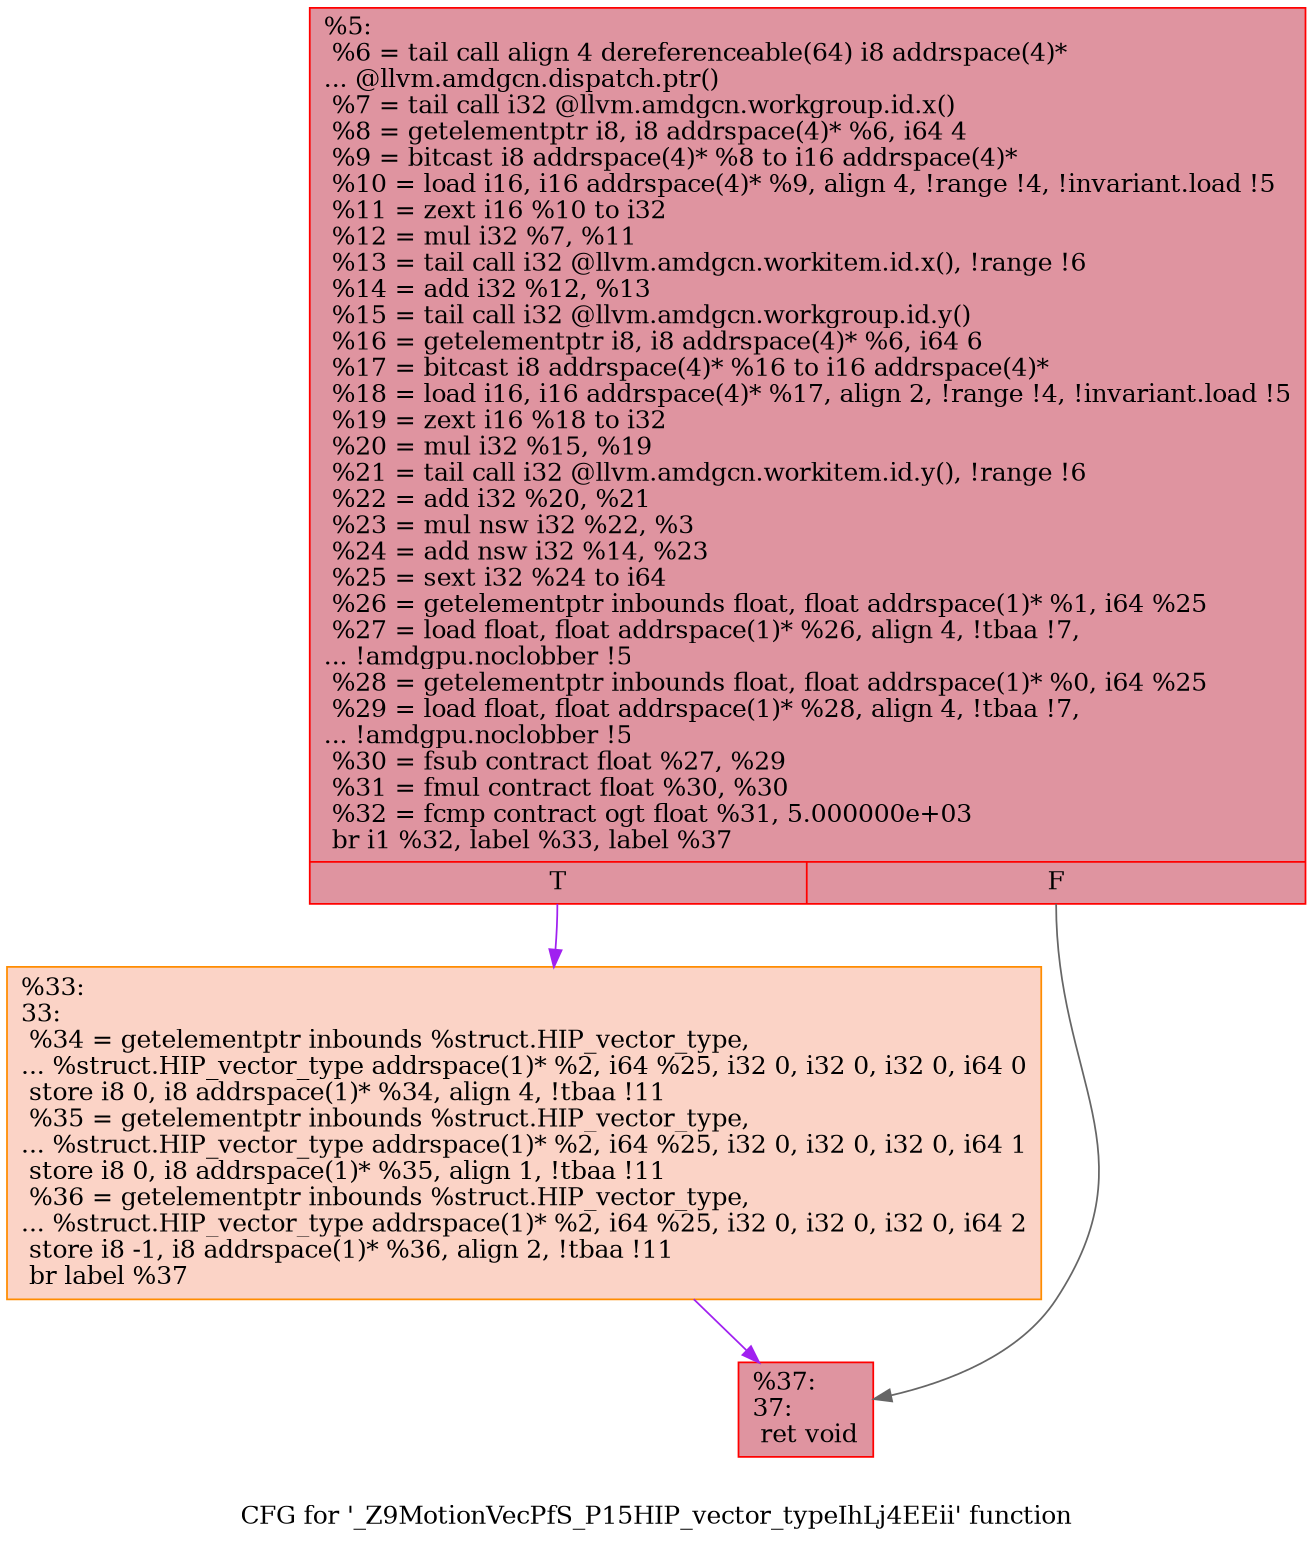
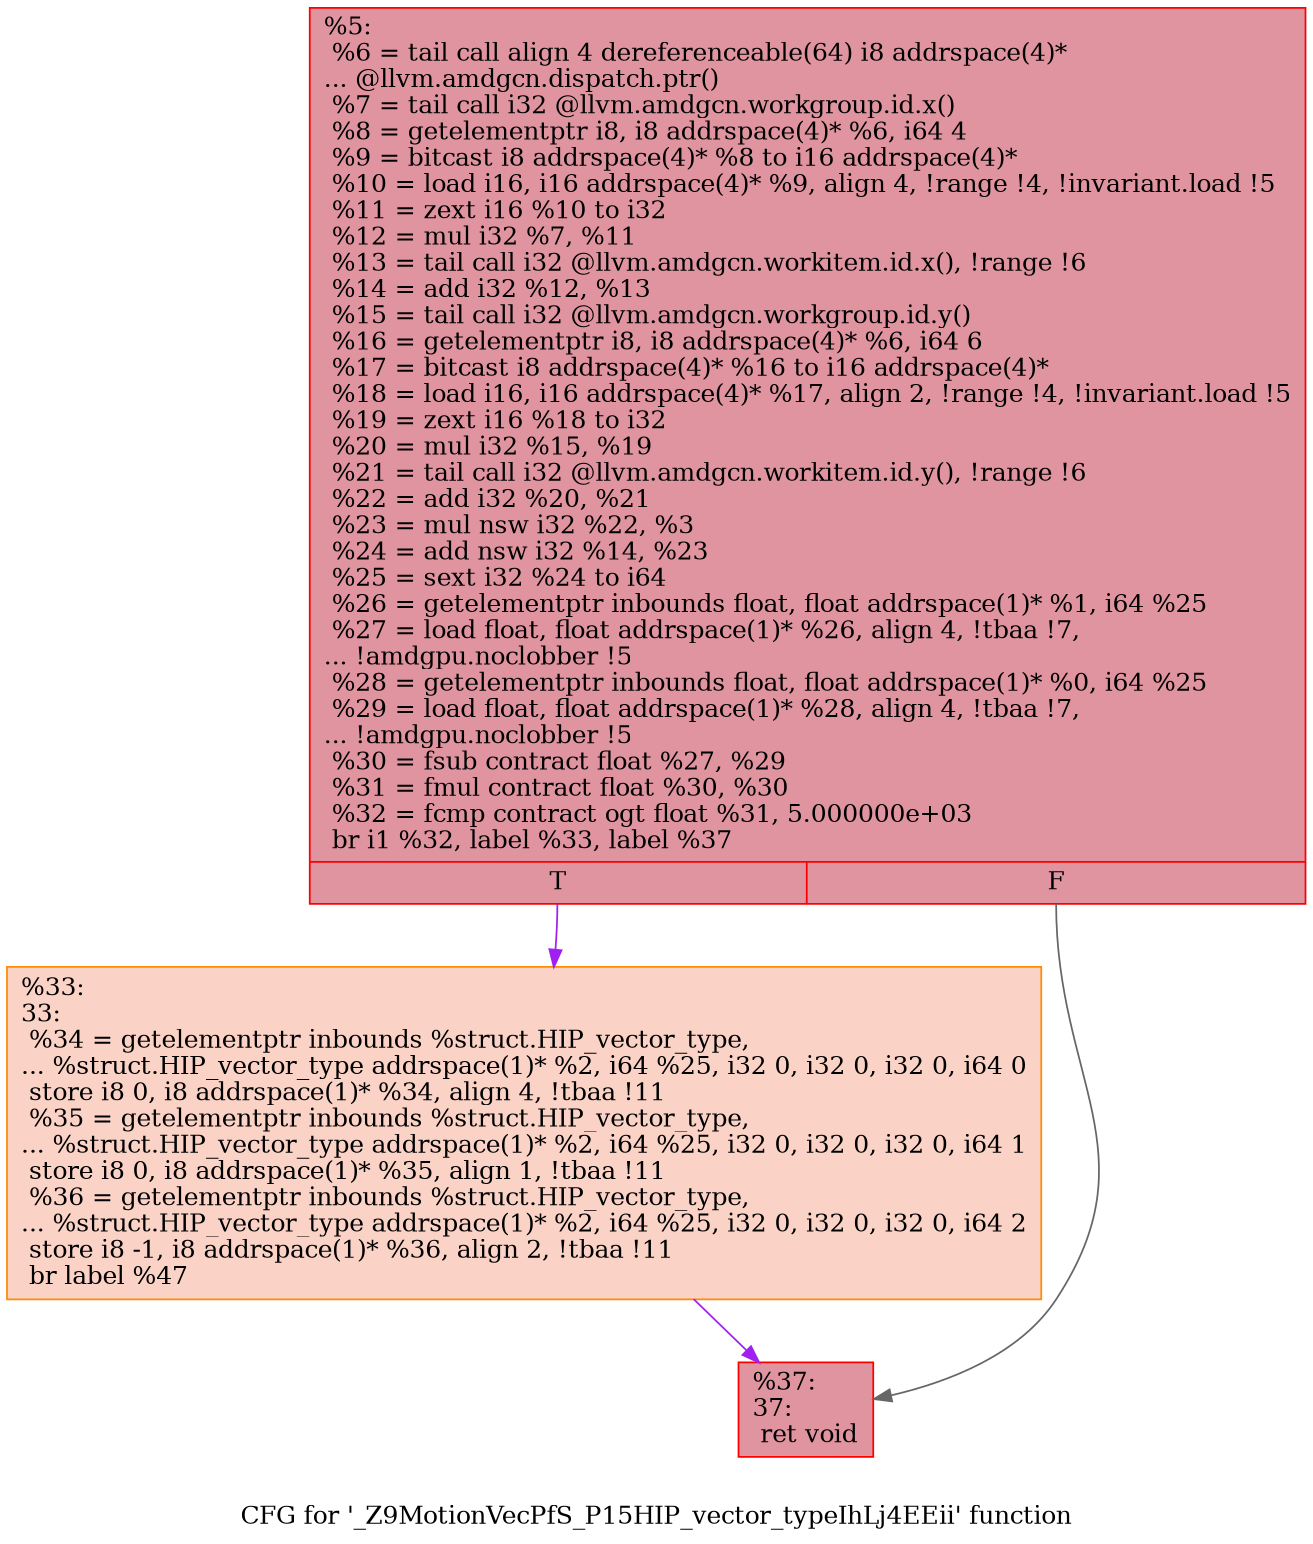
node "%33:": text "br label %37" -> "br label %47"
